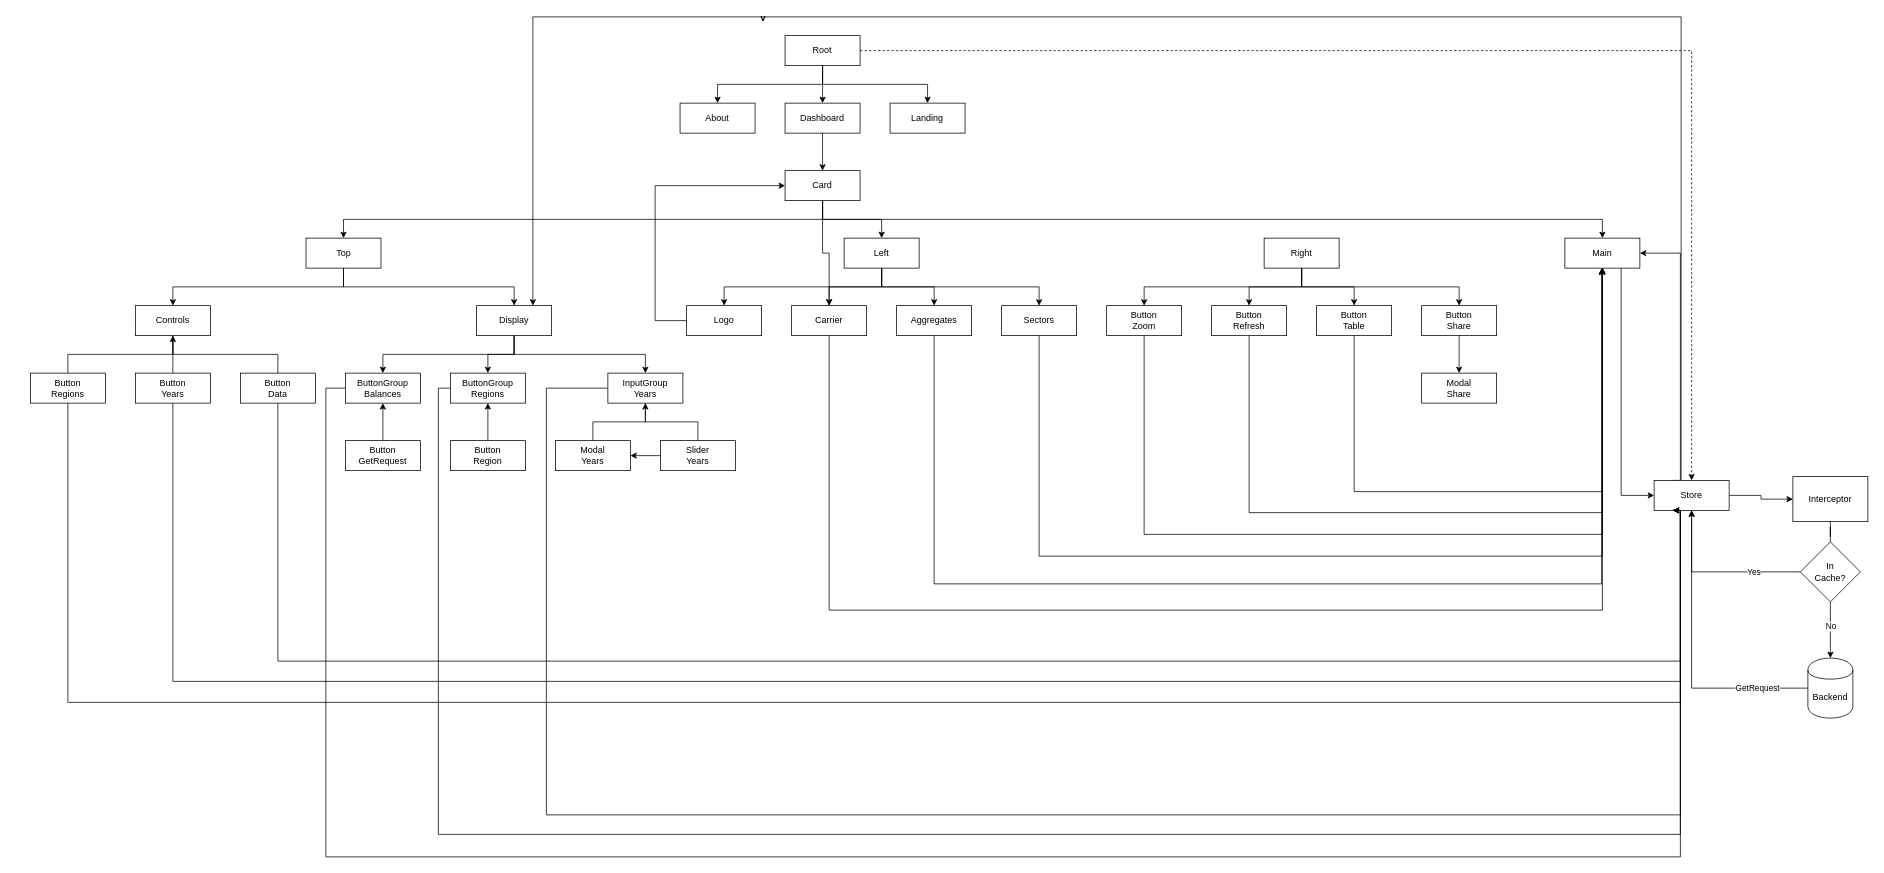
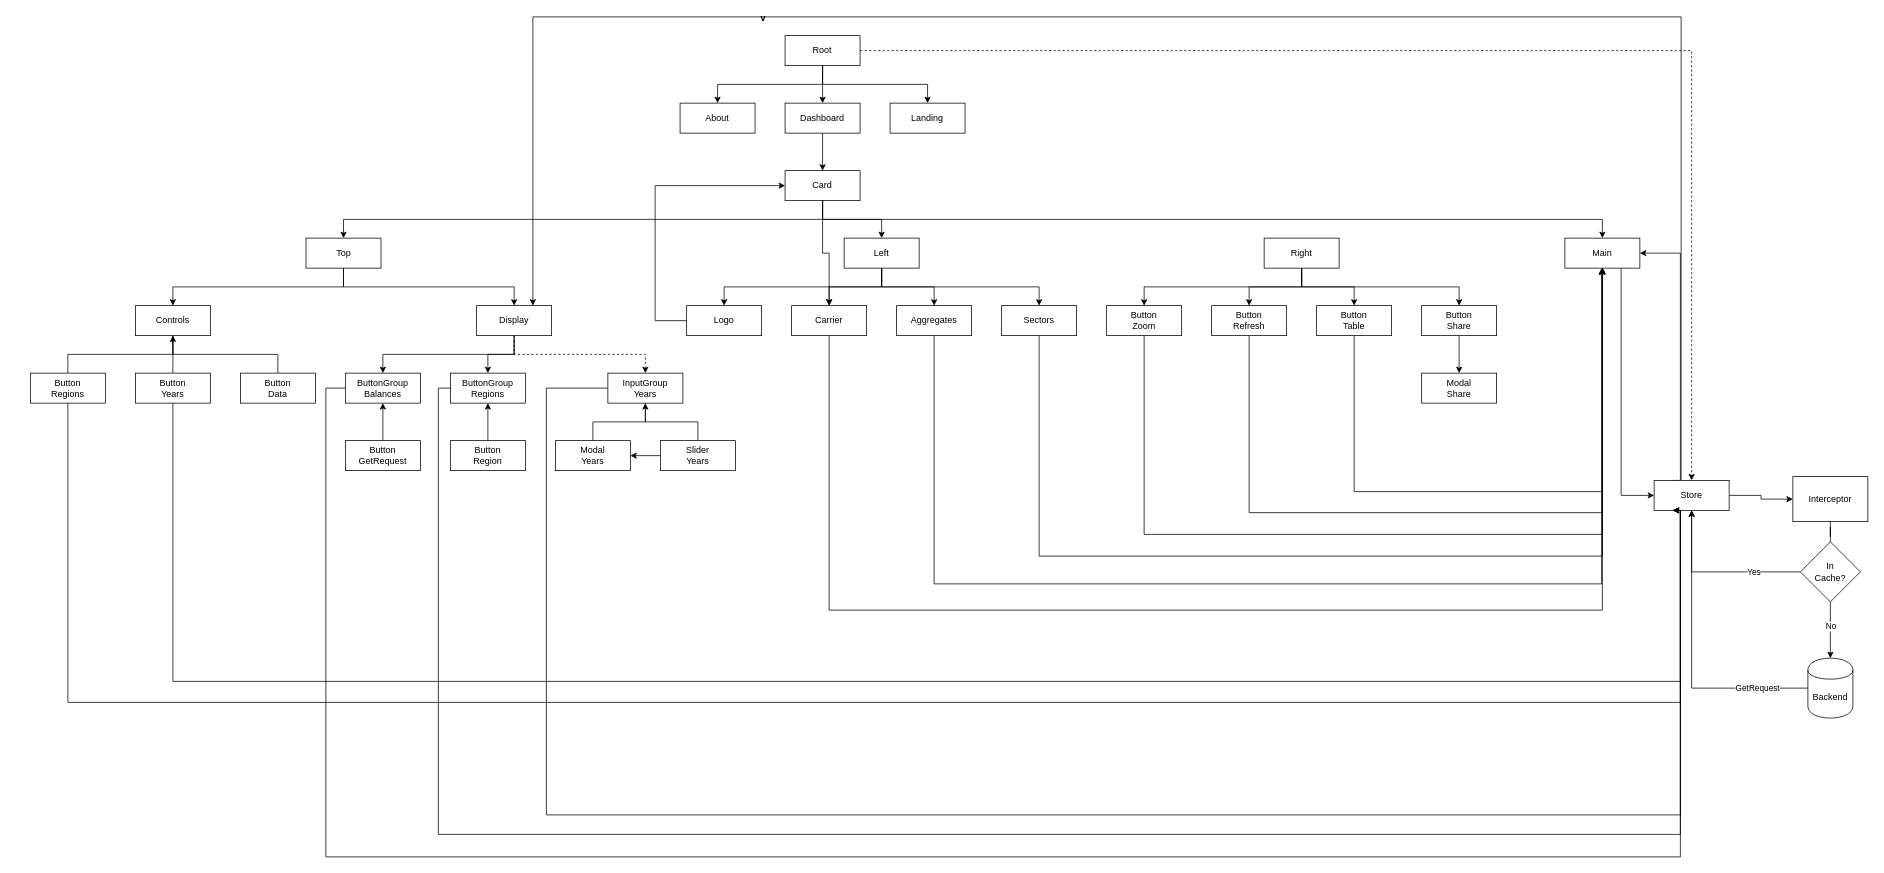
edge "Display" -> "InputGroup Years": style solid -> dashed
edge "Button Data" -- "Store": removed
